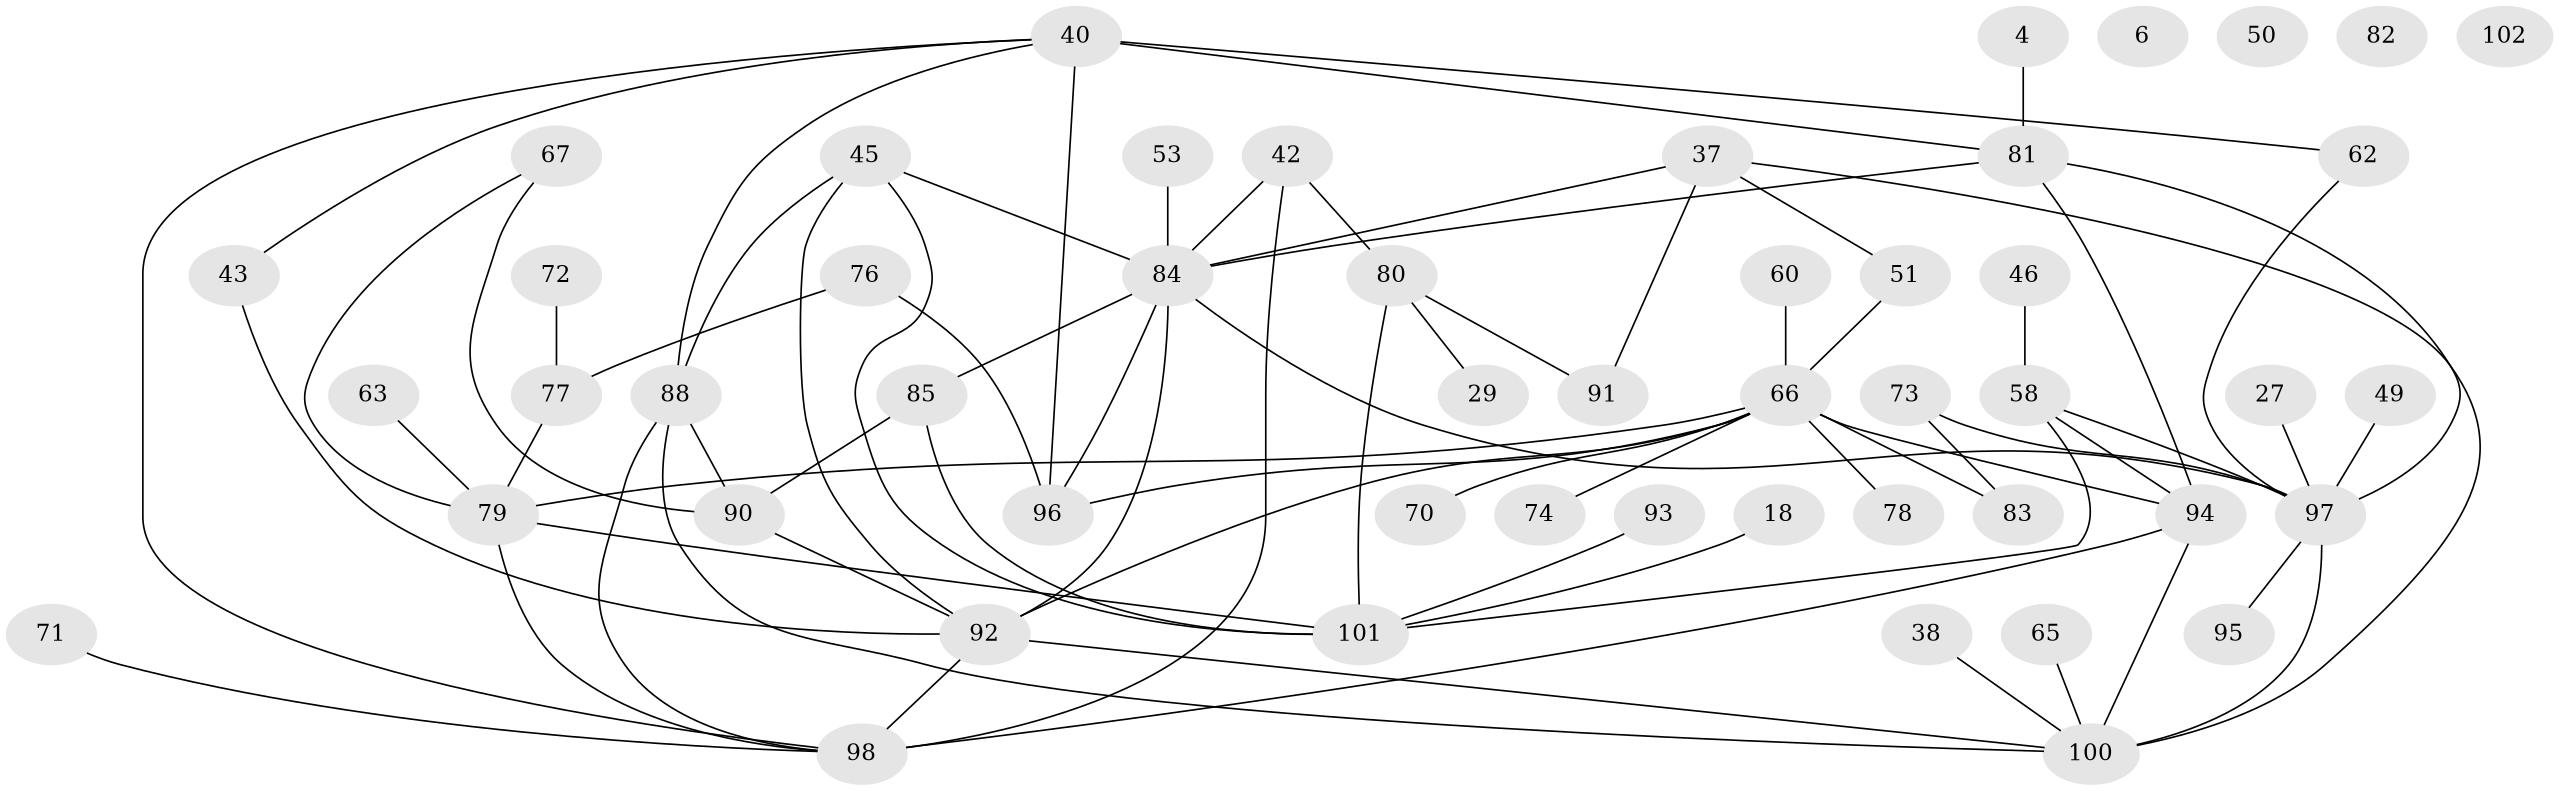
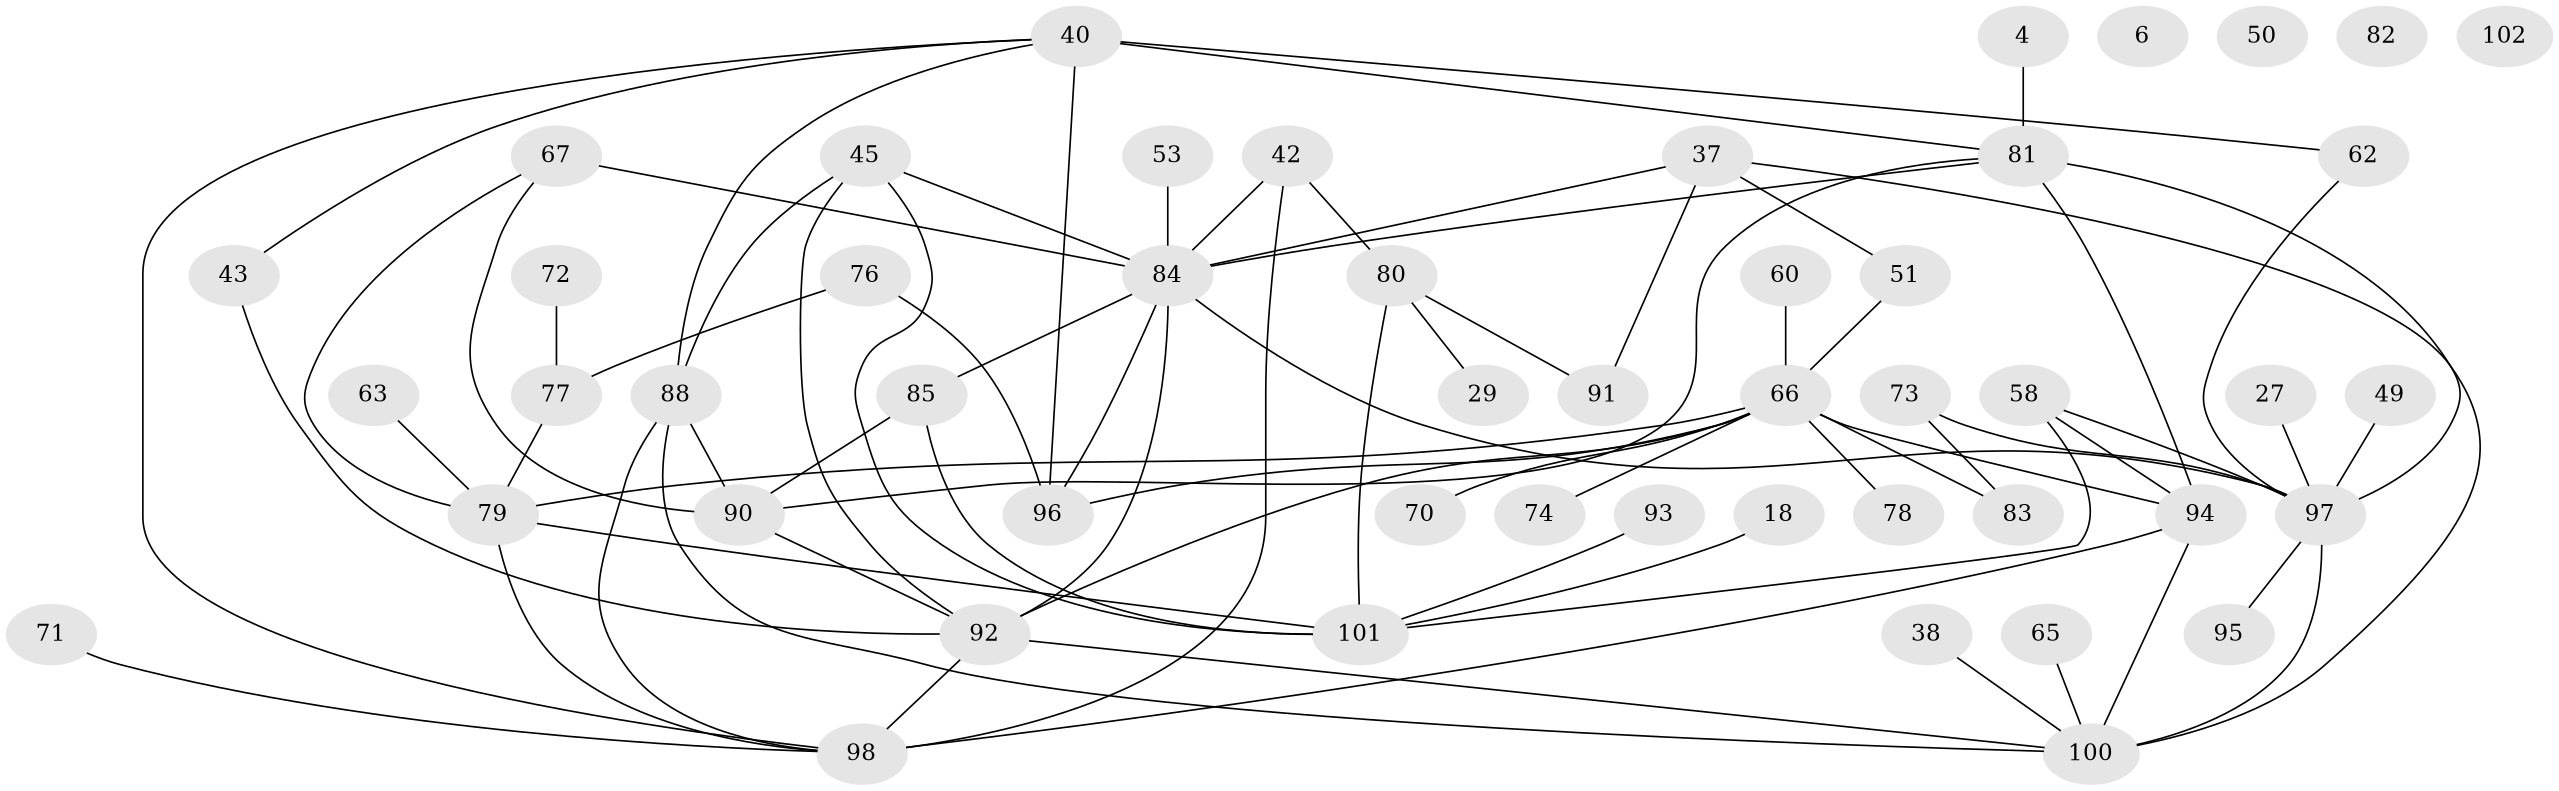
edge "67" -- "84": added
node "46": removed
edge "81" -- "90": added
